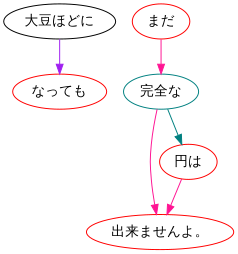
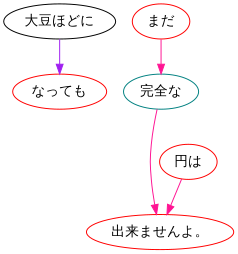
edge "完全な" -> "円は": removed
